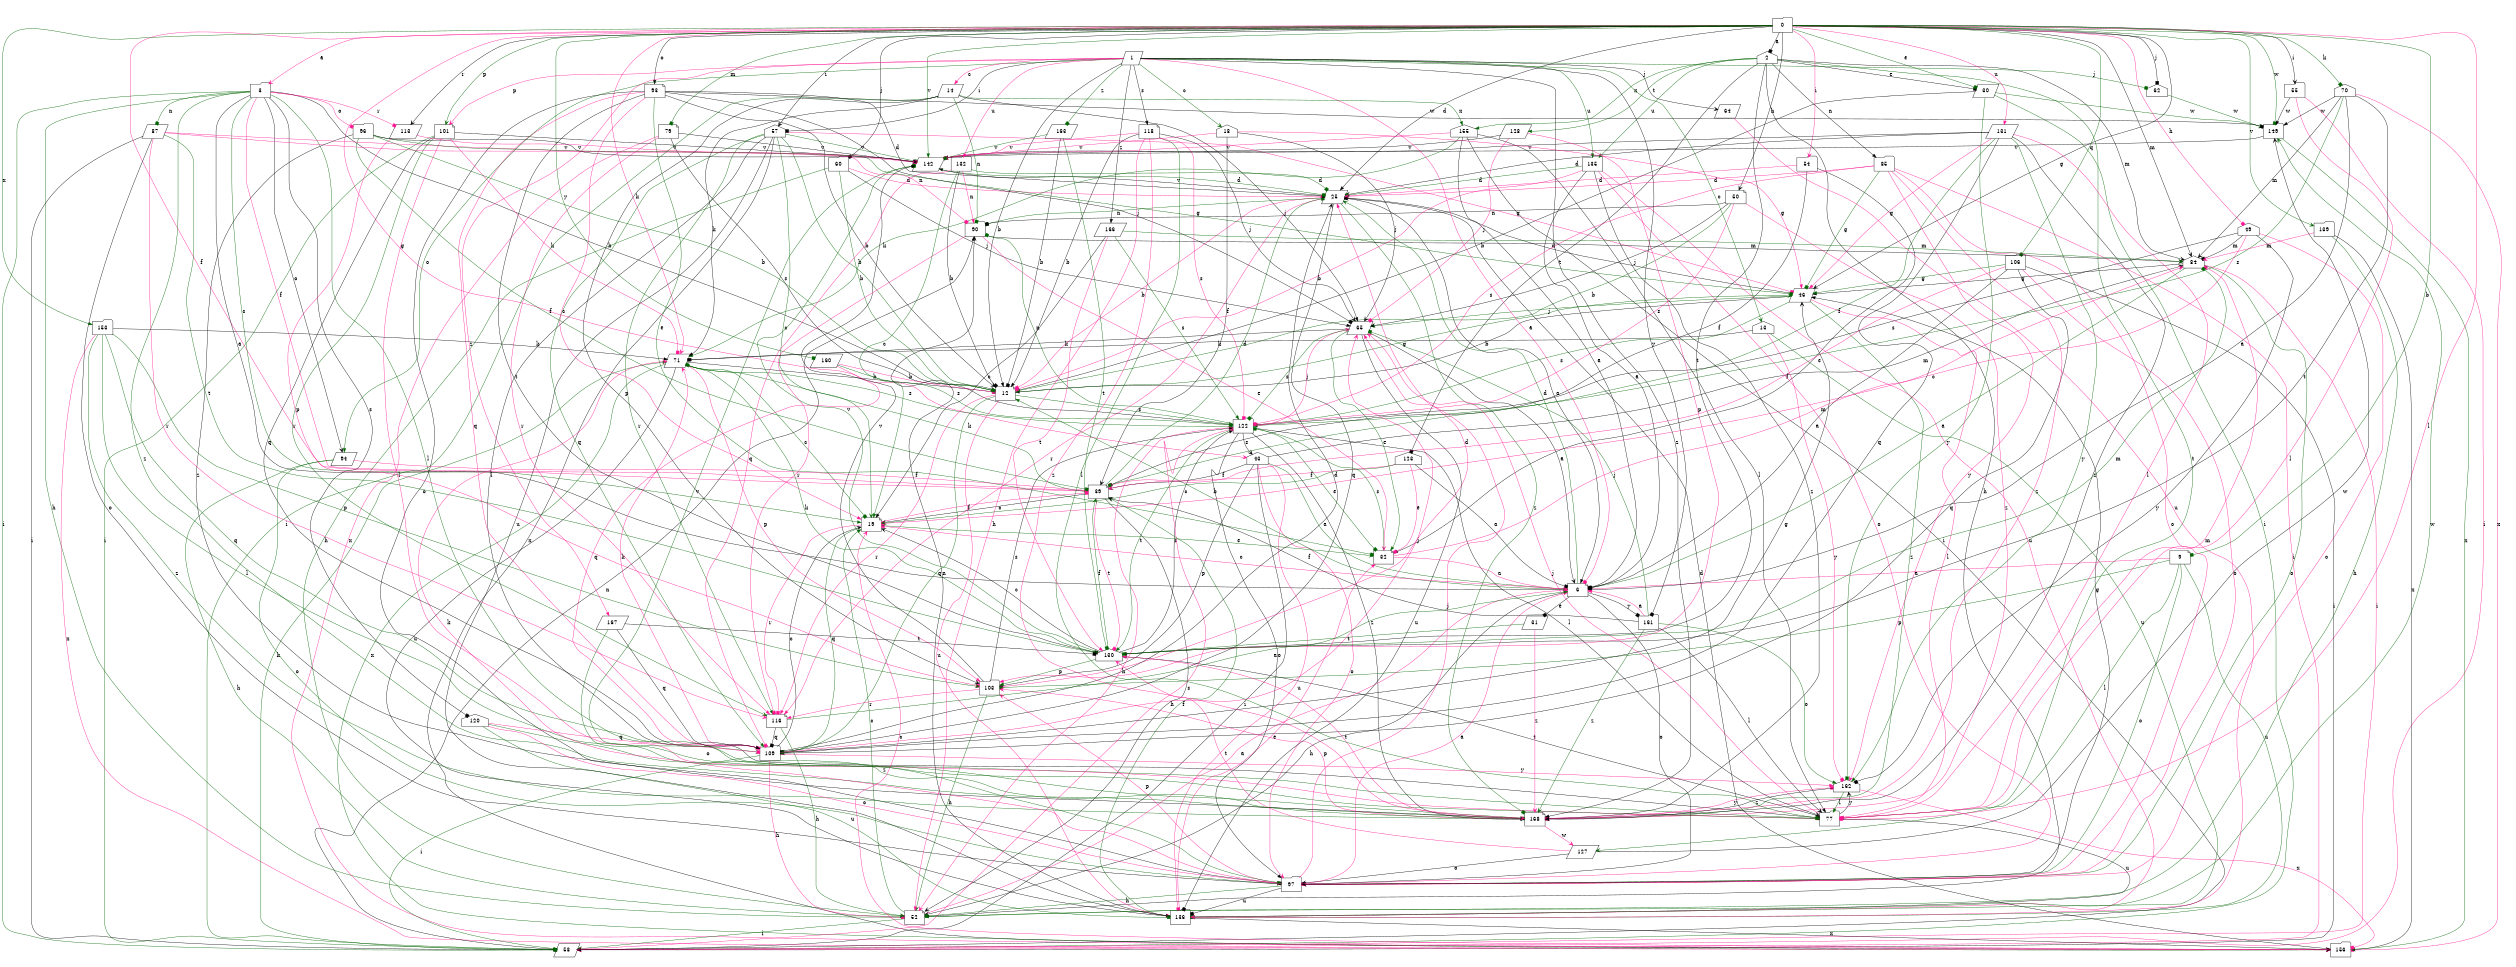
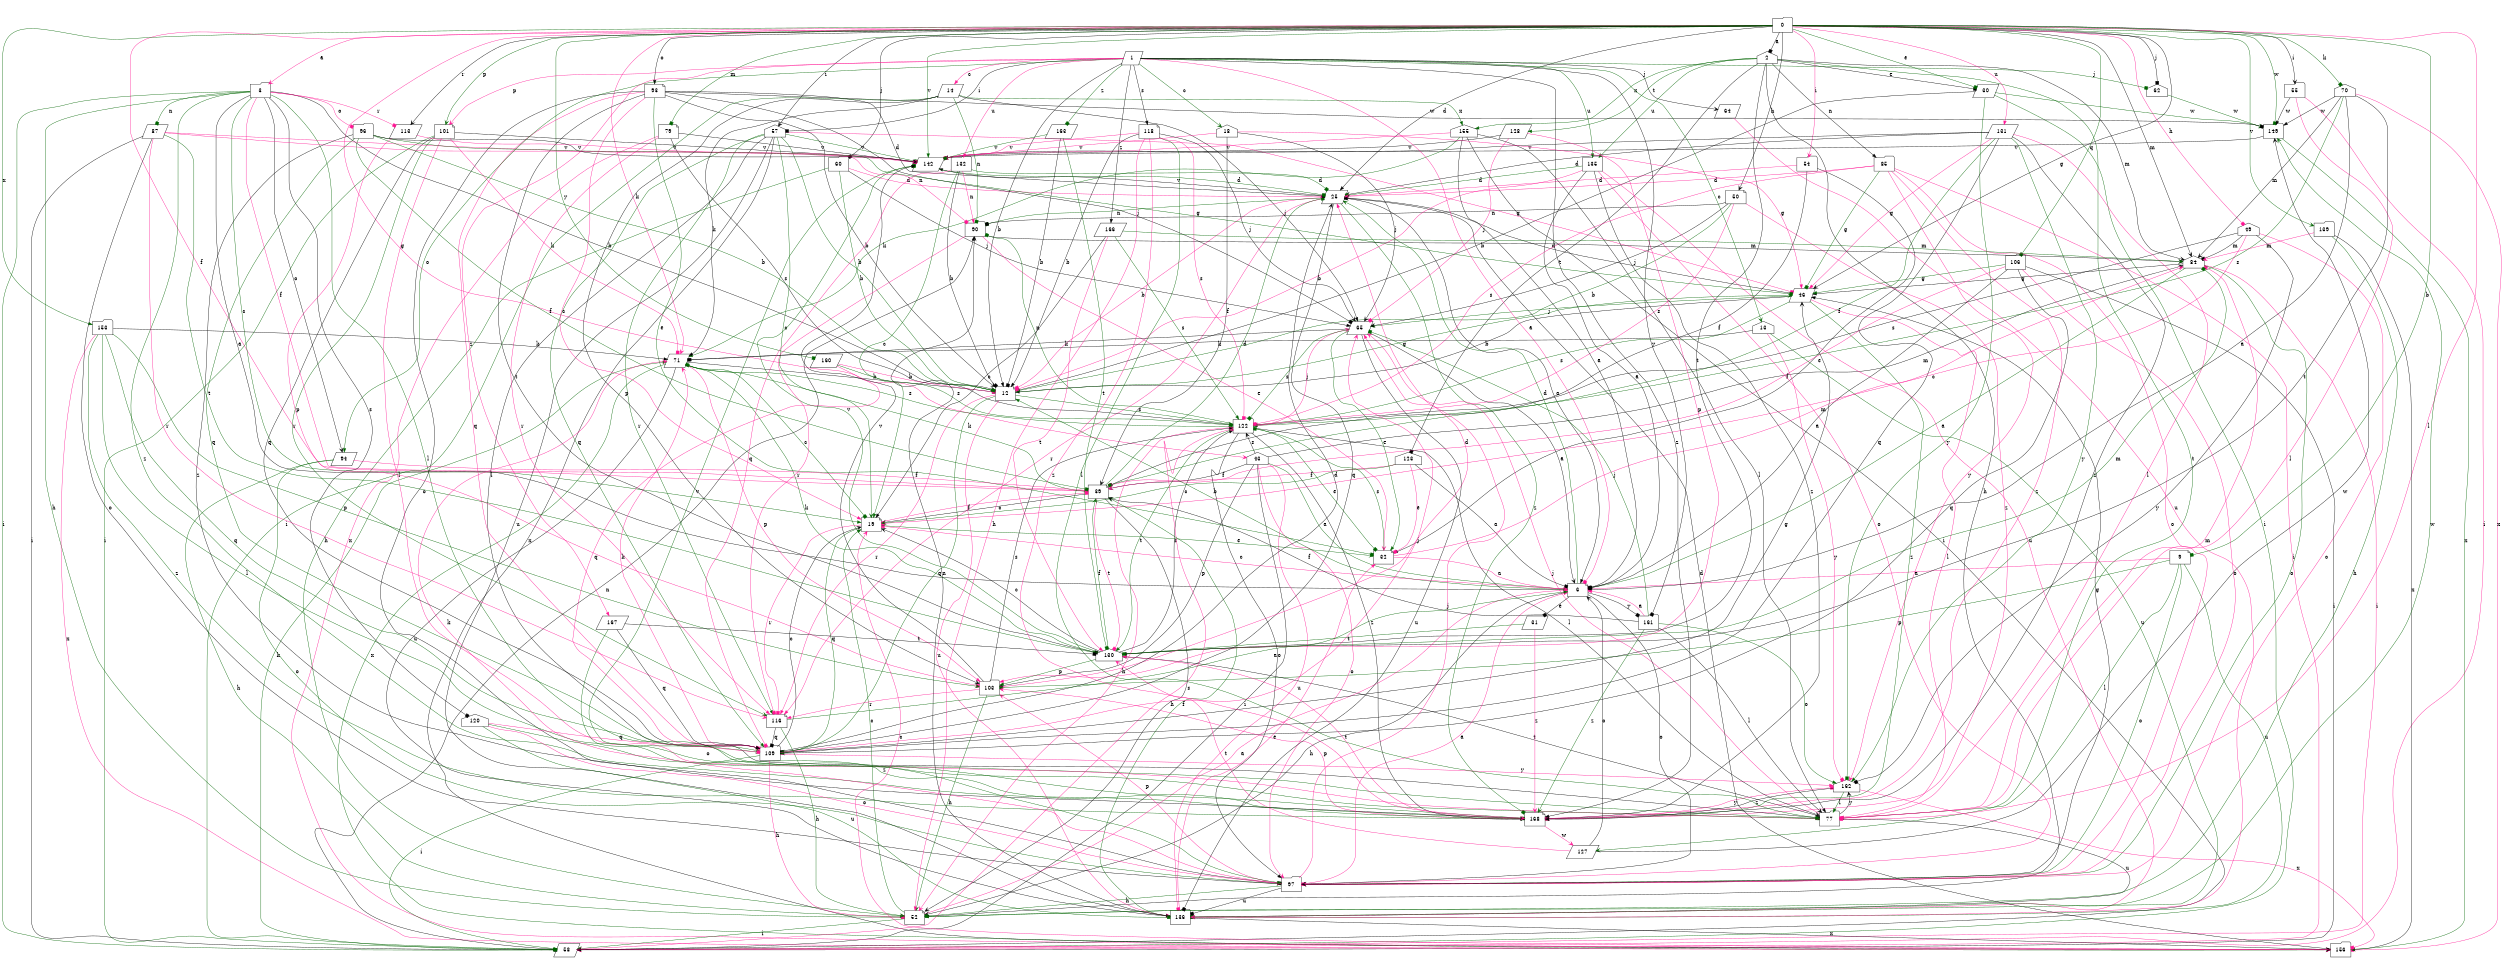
edge "122" -> "43": reversed
edge "96" -> "109": added, label "q"
edge "127" -> "97": now "127" -> "6"
